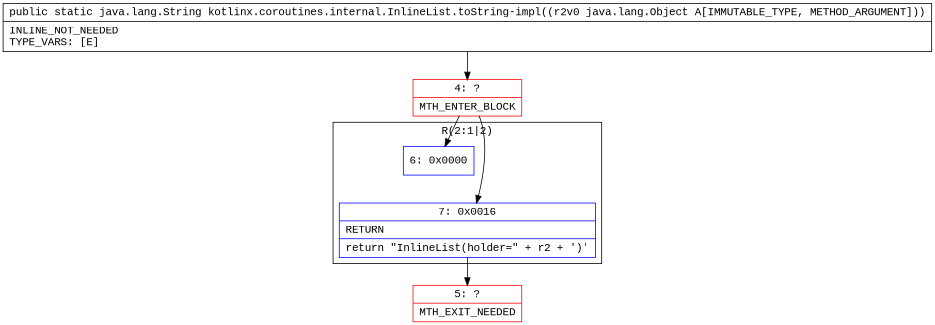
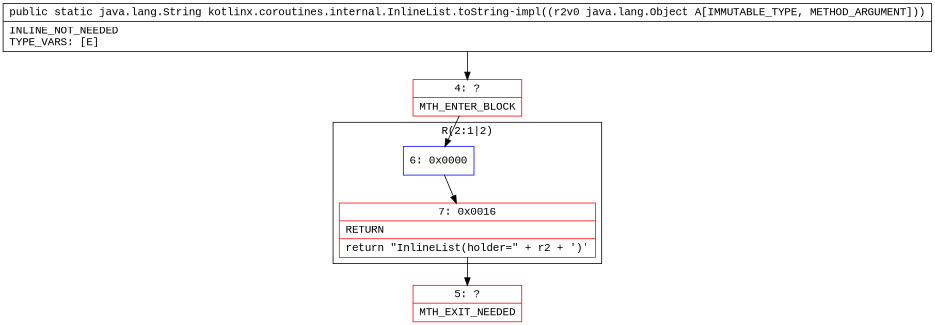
edge "4: ?" -> "7: 0x0016": now "6: 0x0000" -> "7: 0x0016"
node "7: 0x0016": color blue -> red
